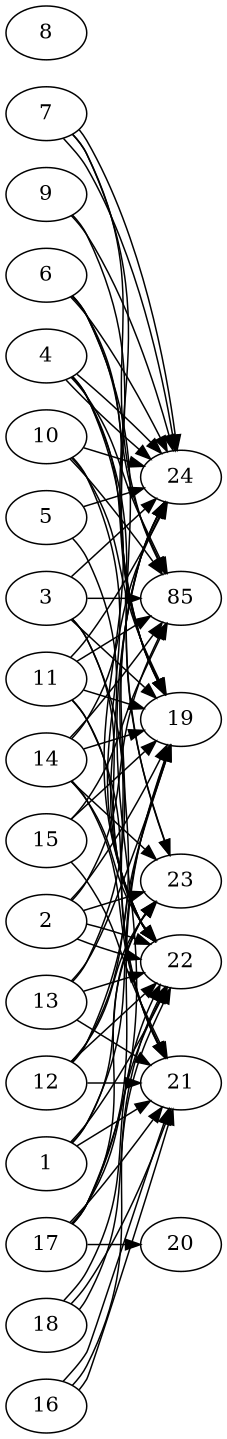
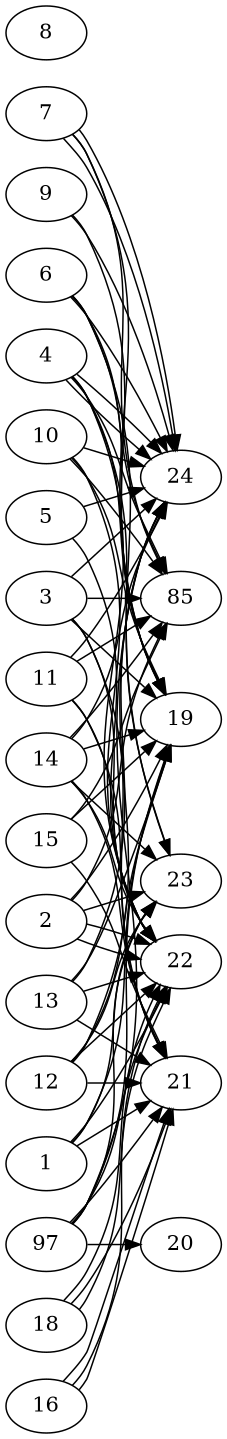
edge "11" -> "19": removed
node "17": label "17" -> "97"
